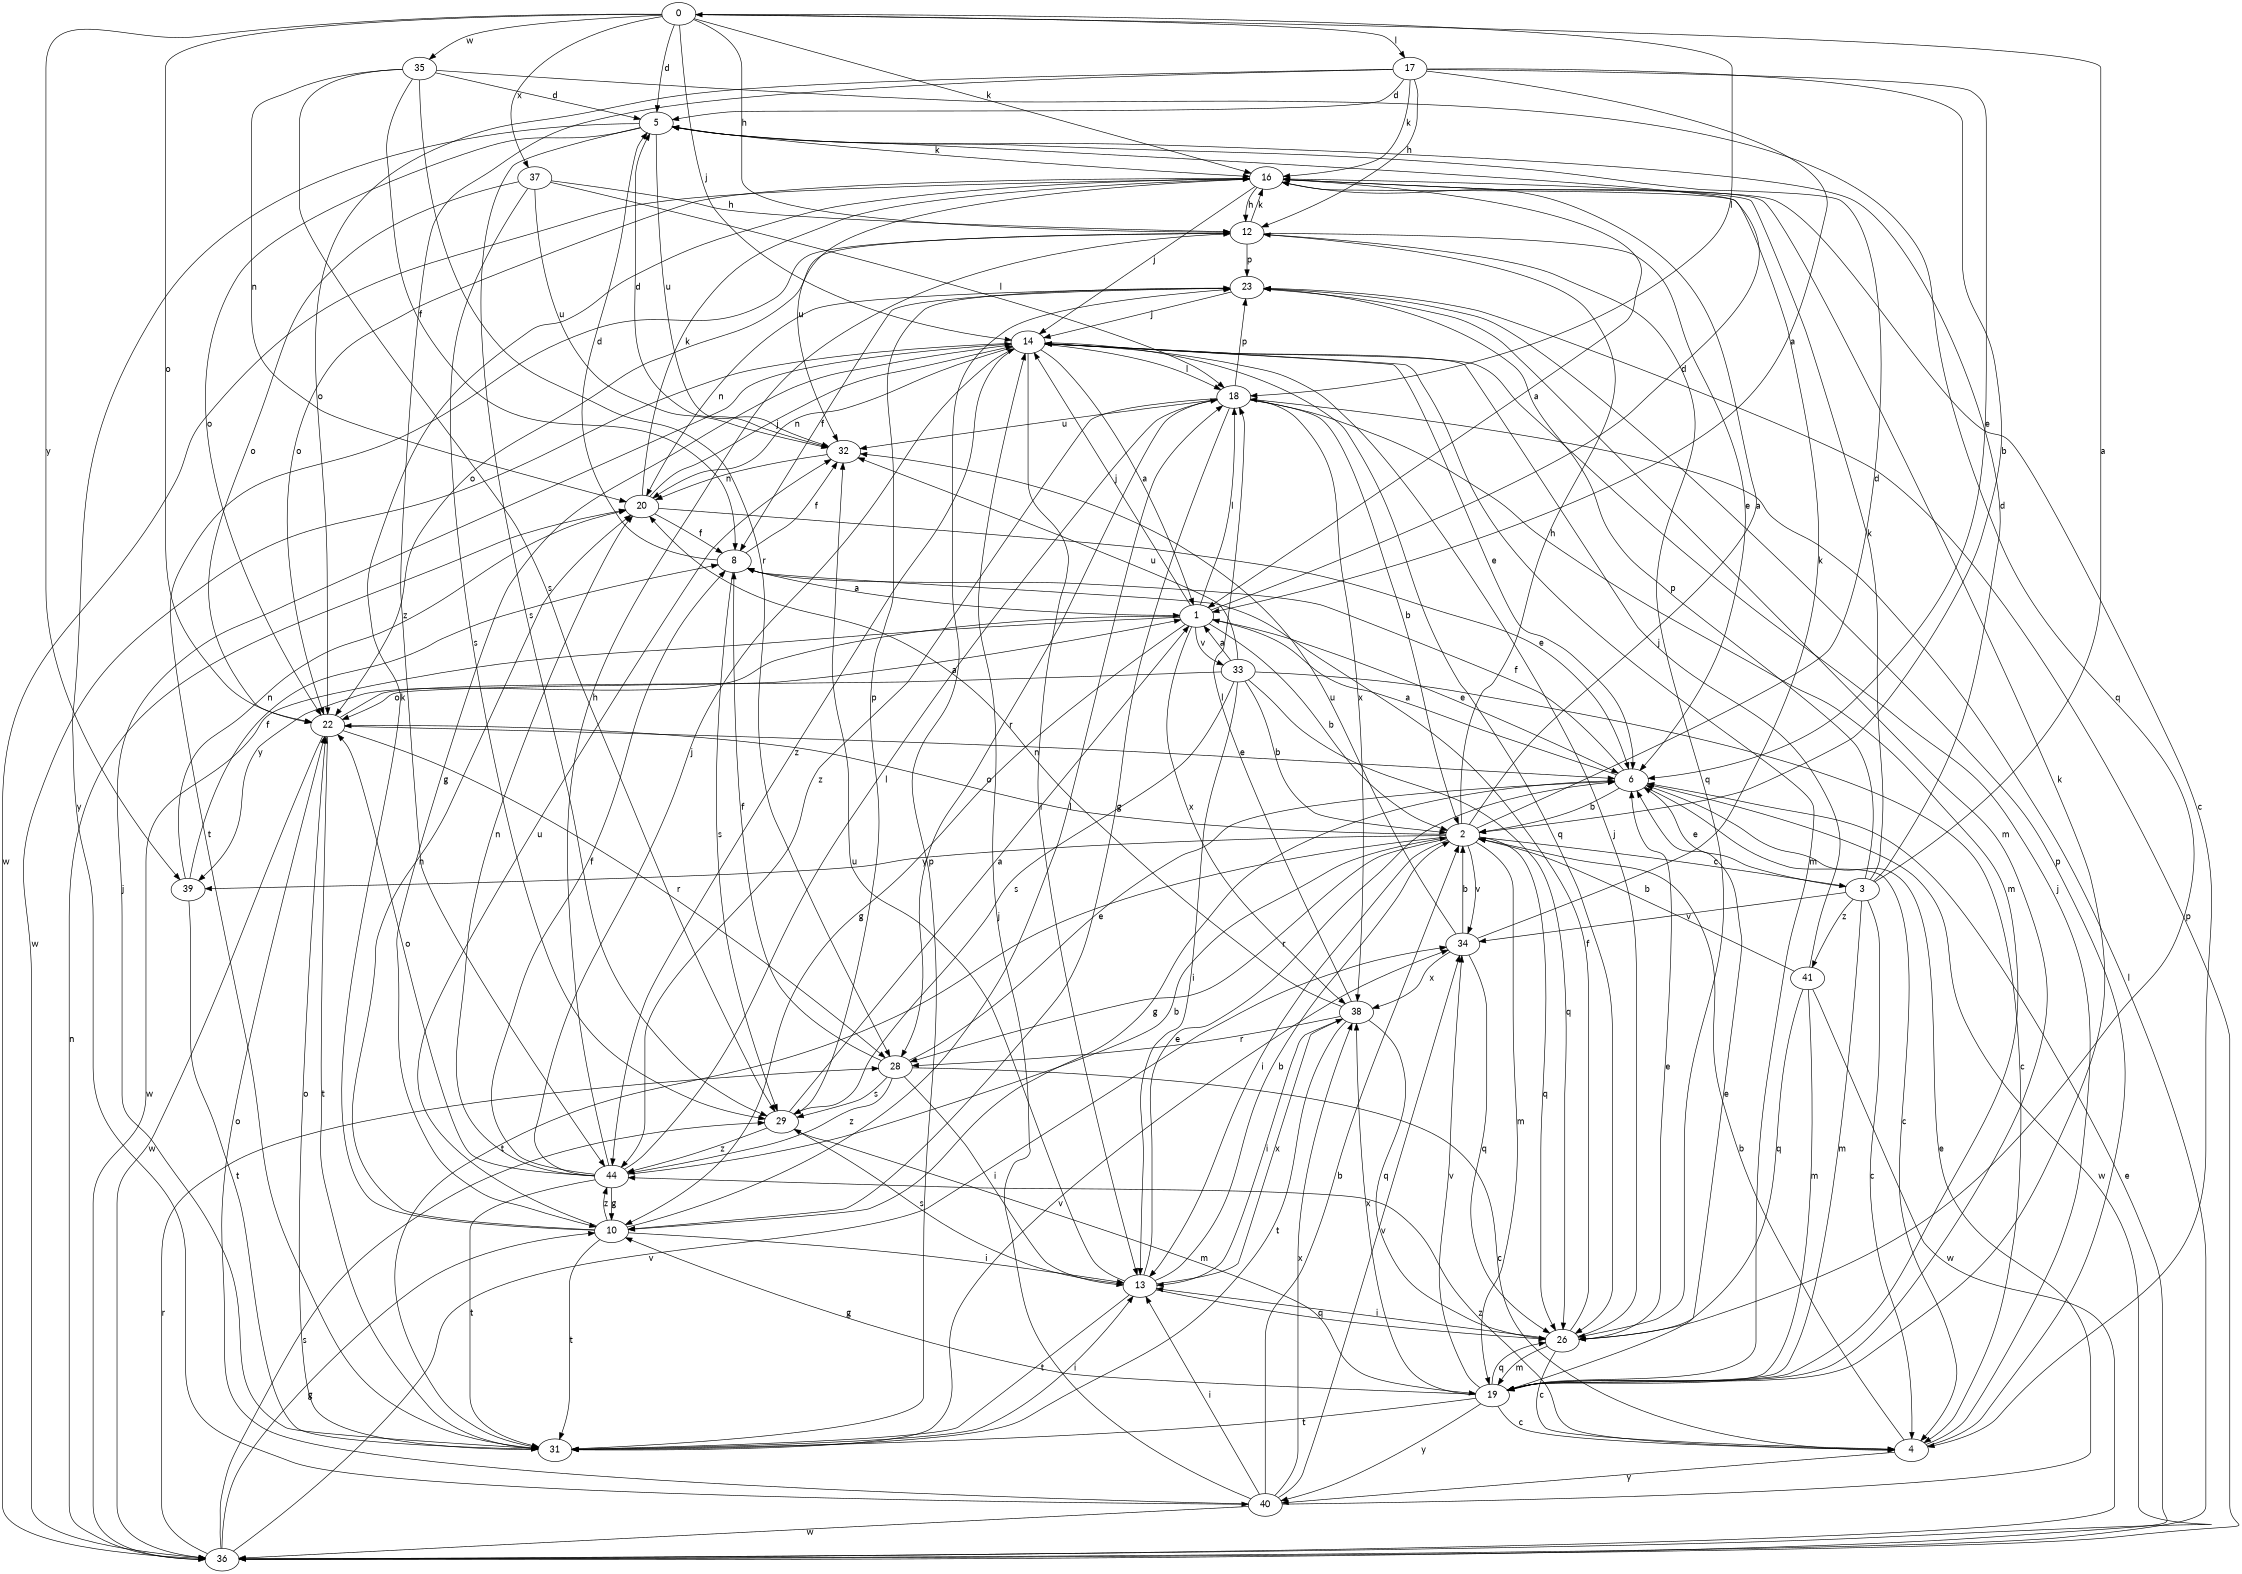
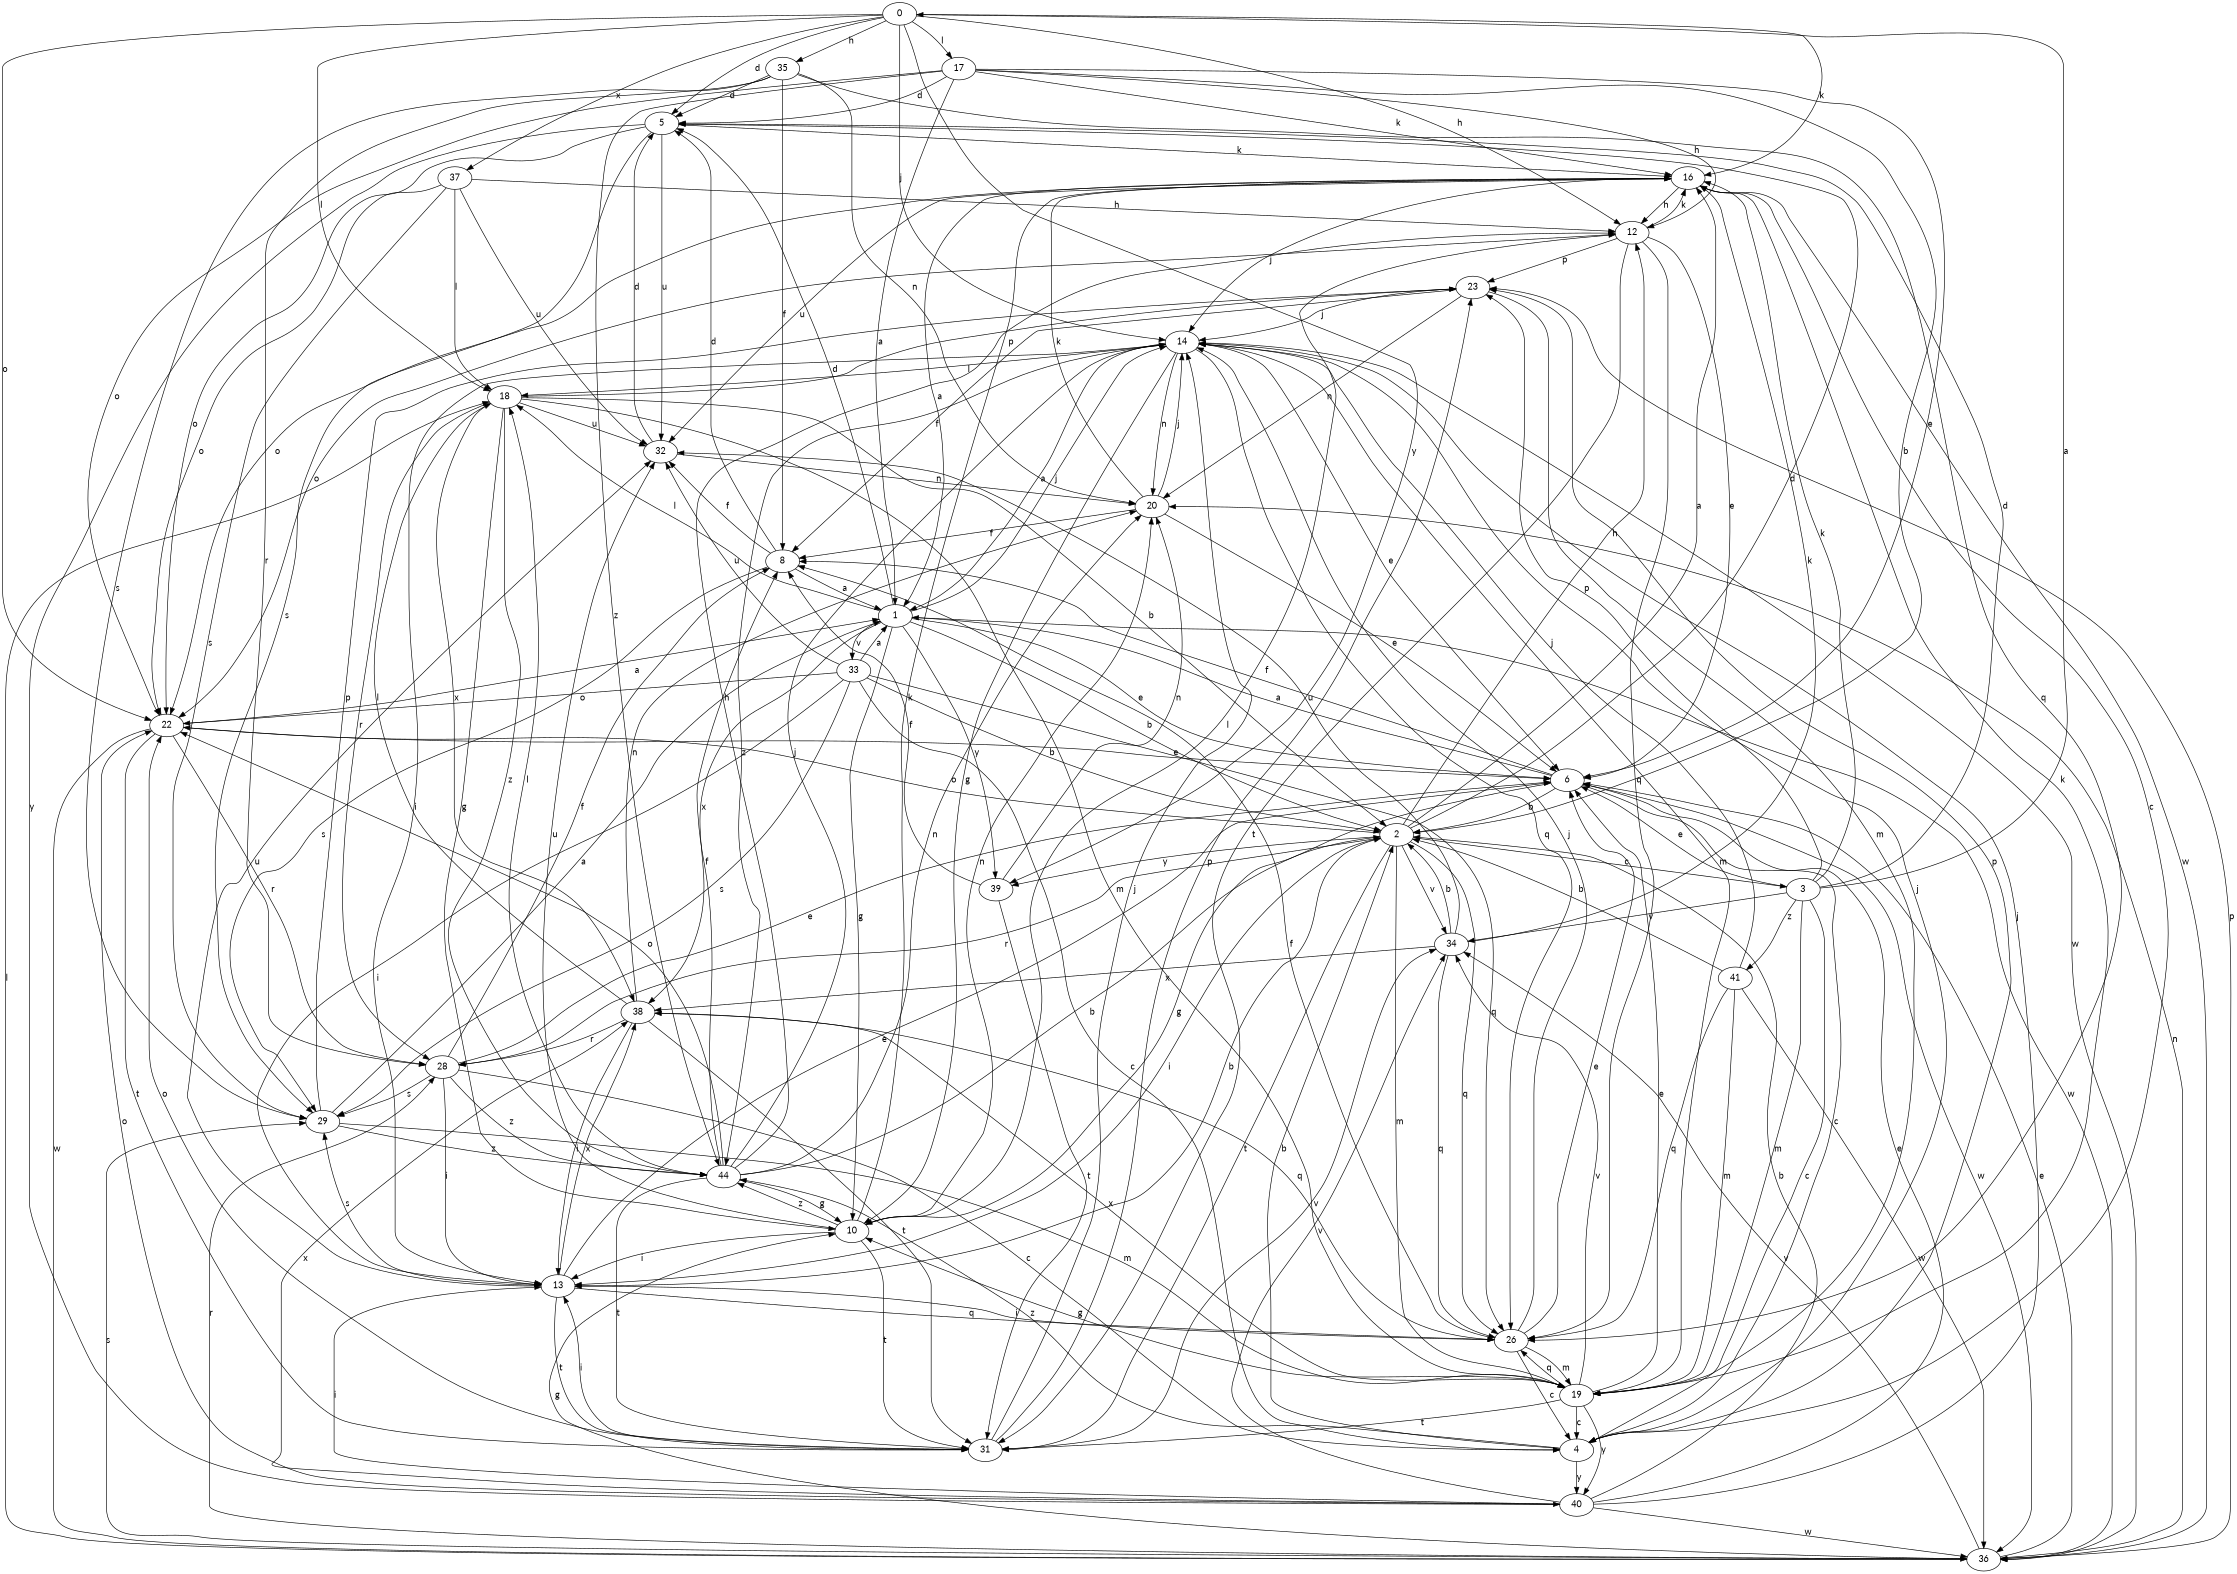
edge "0" -> "35": label "w" -> "h"
edge "10" -> "18": now "10" -> "12"
